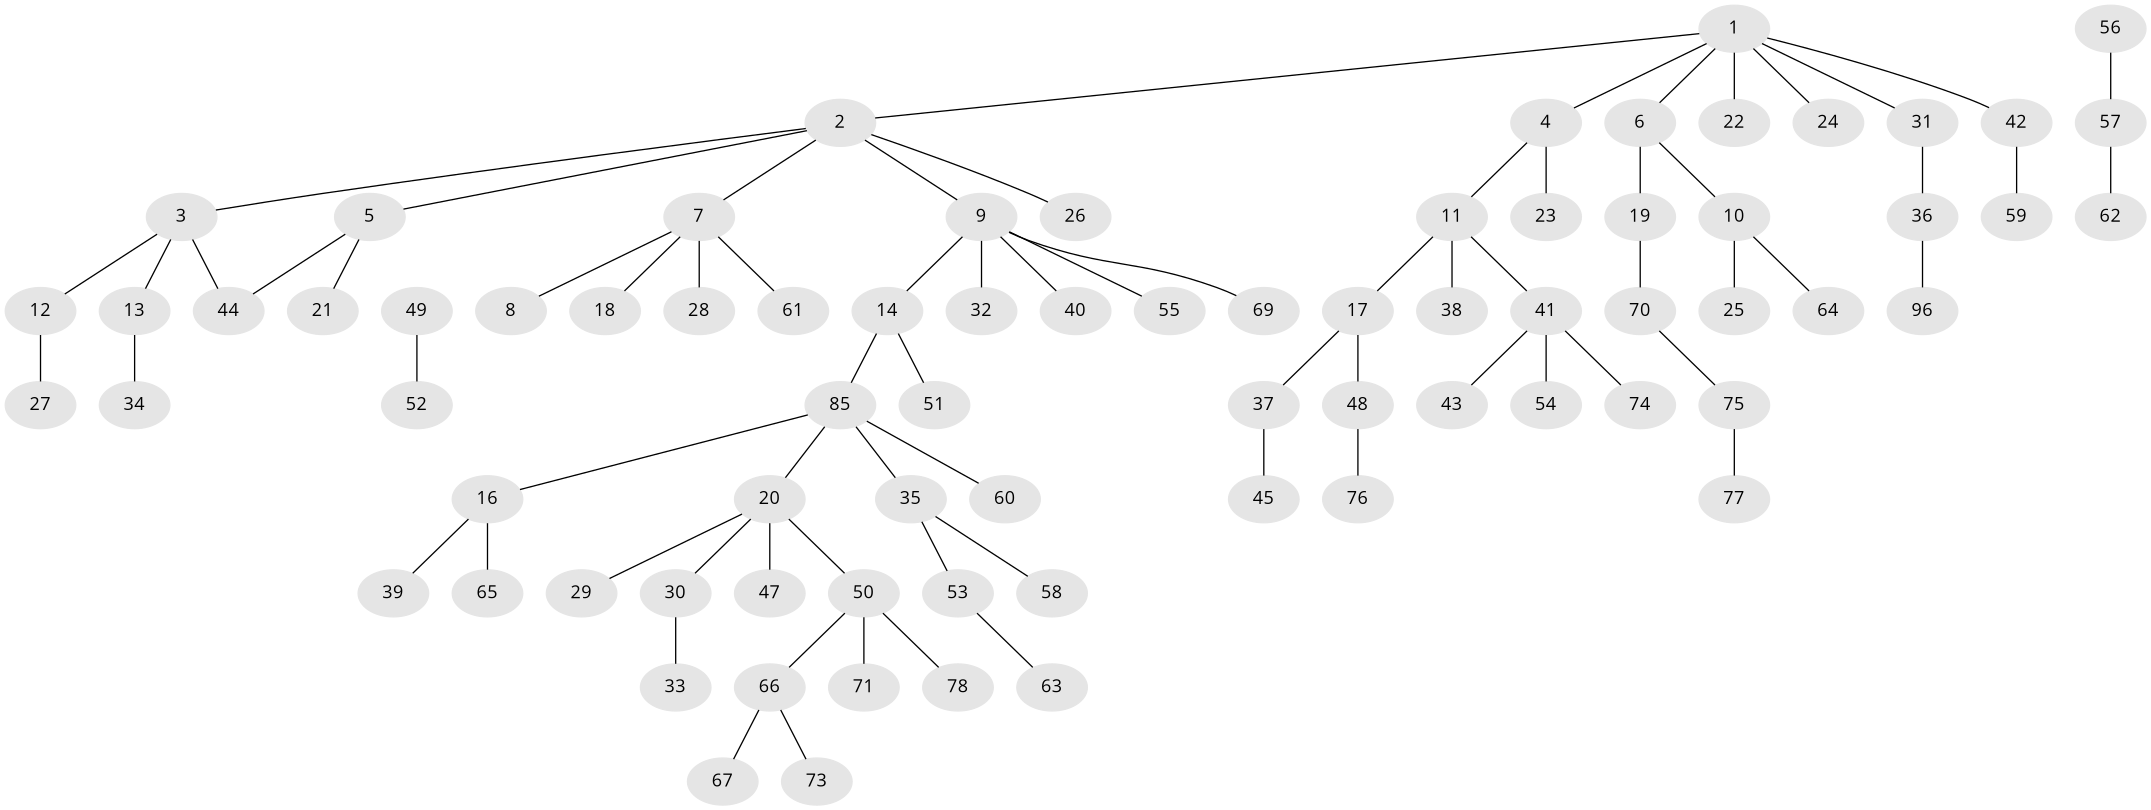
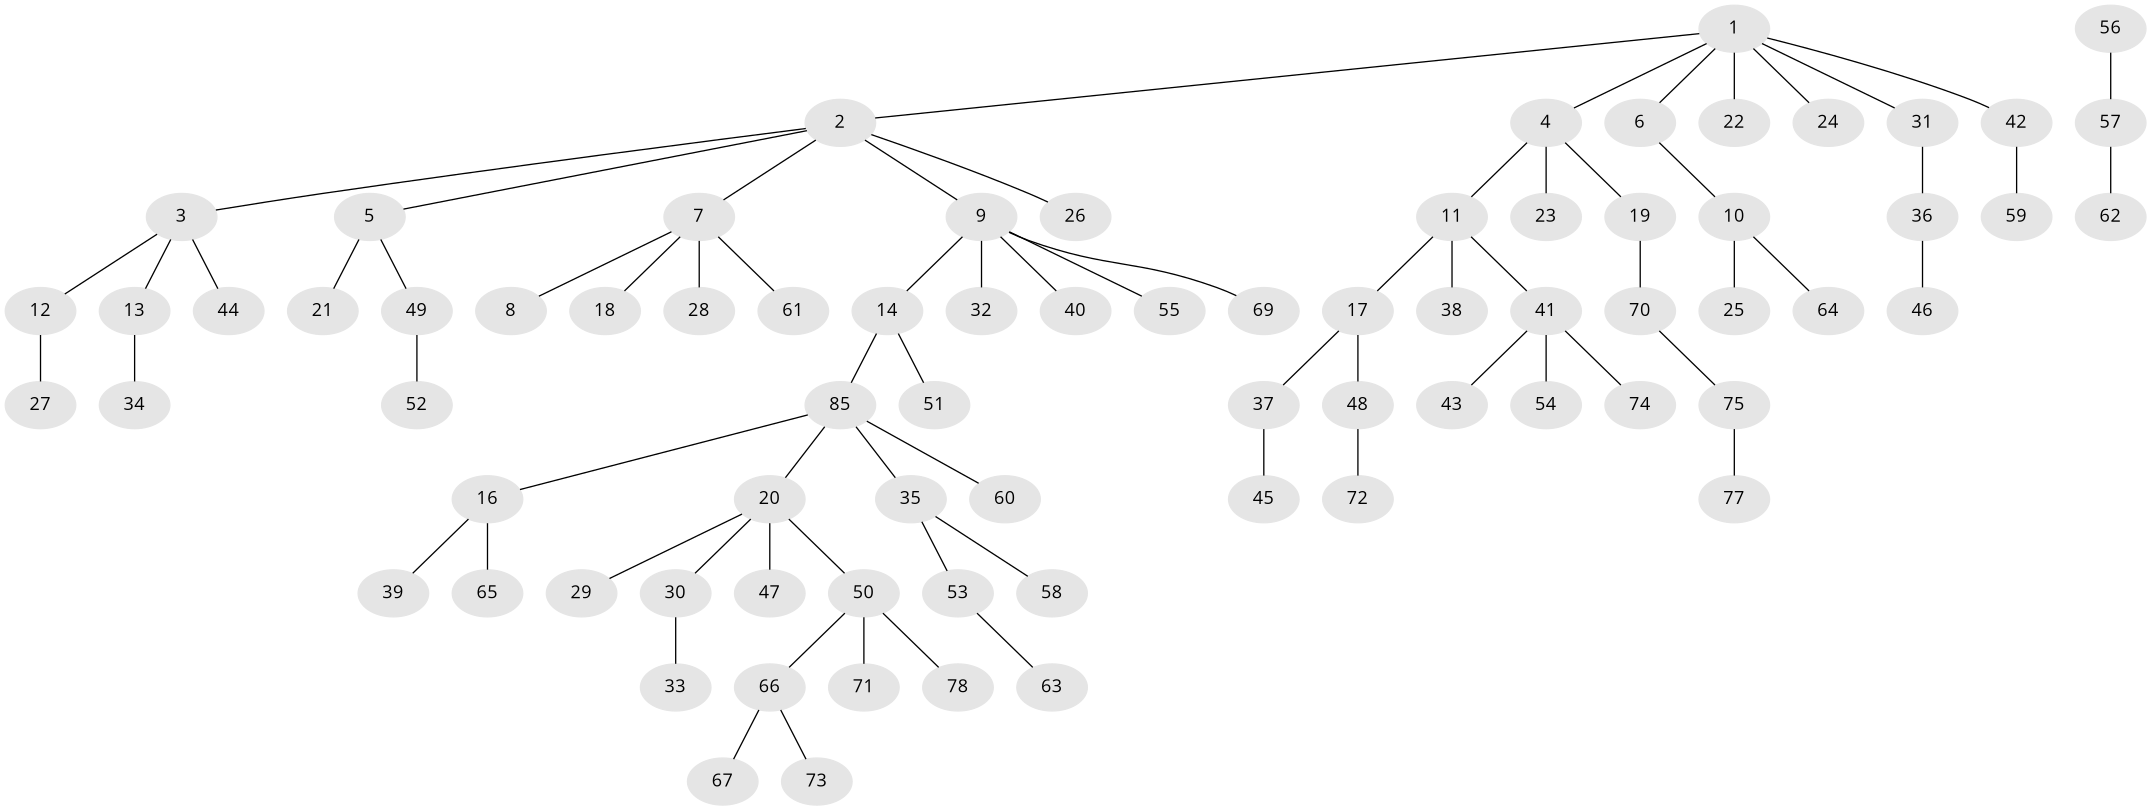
edge "6" -- "19": now "4" -- "19"
edge "5" -- "44": now "5" -- "49"
node "96": label "96" -> "46"
node "76": label "76" -> "72"
